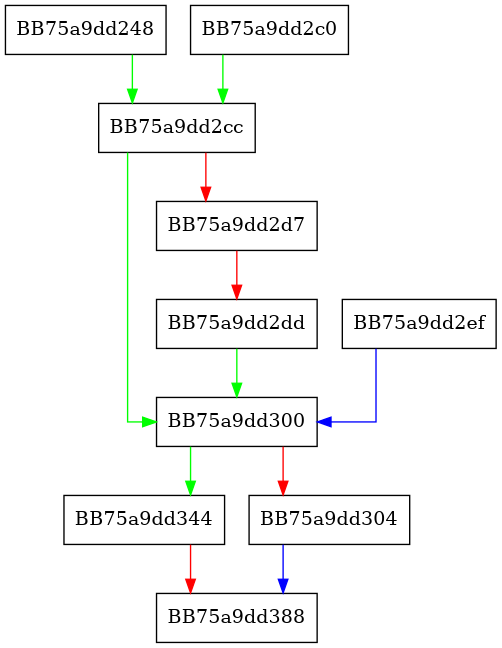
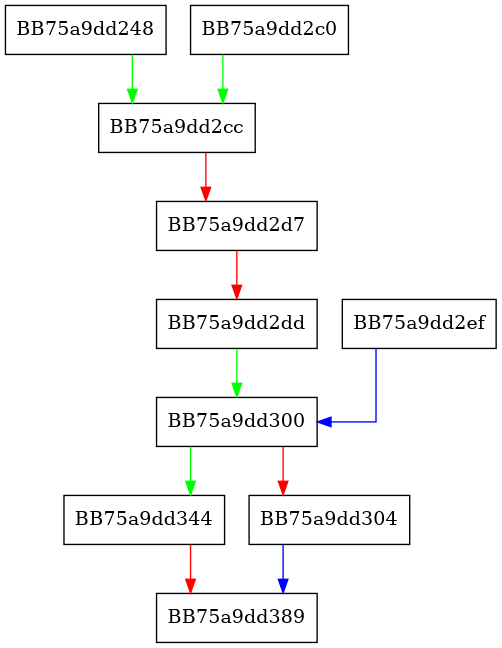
edge "BB75a9dd2cc" -> "BB75a9dd300": removed
node "BB75a9dd388": label "BB75a9dd388" -> "BB75a9dd389"
